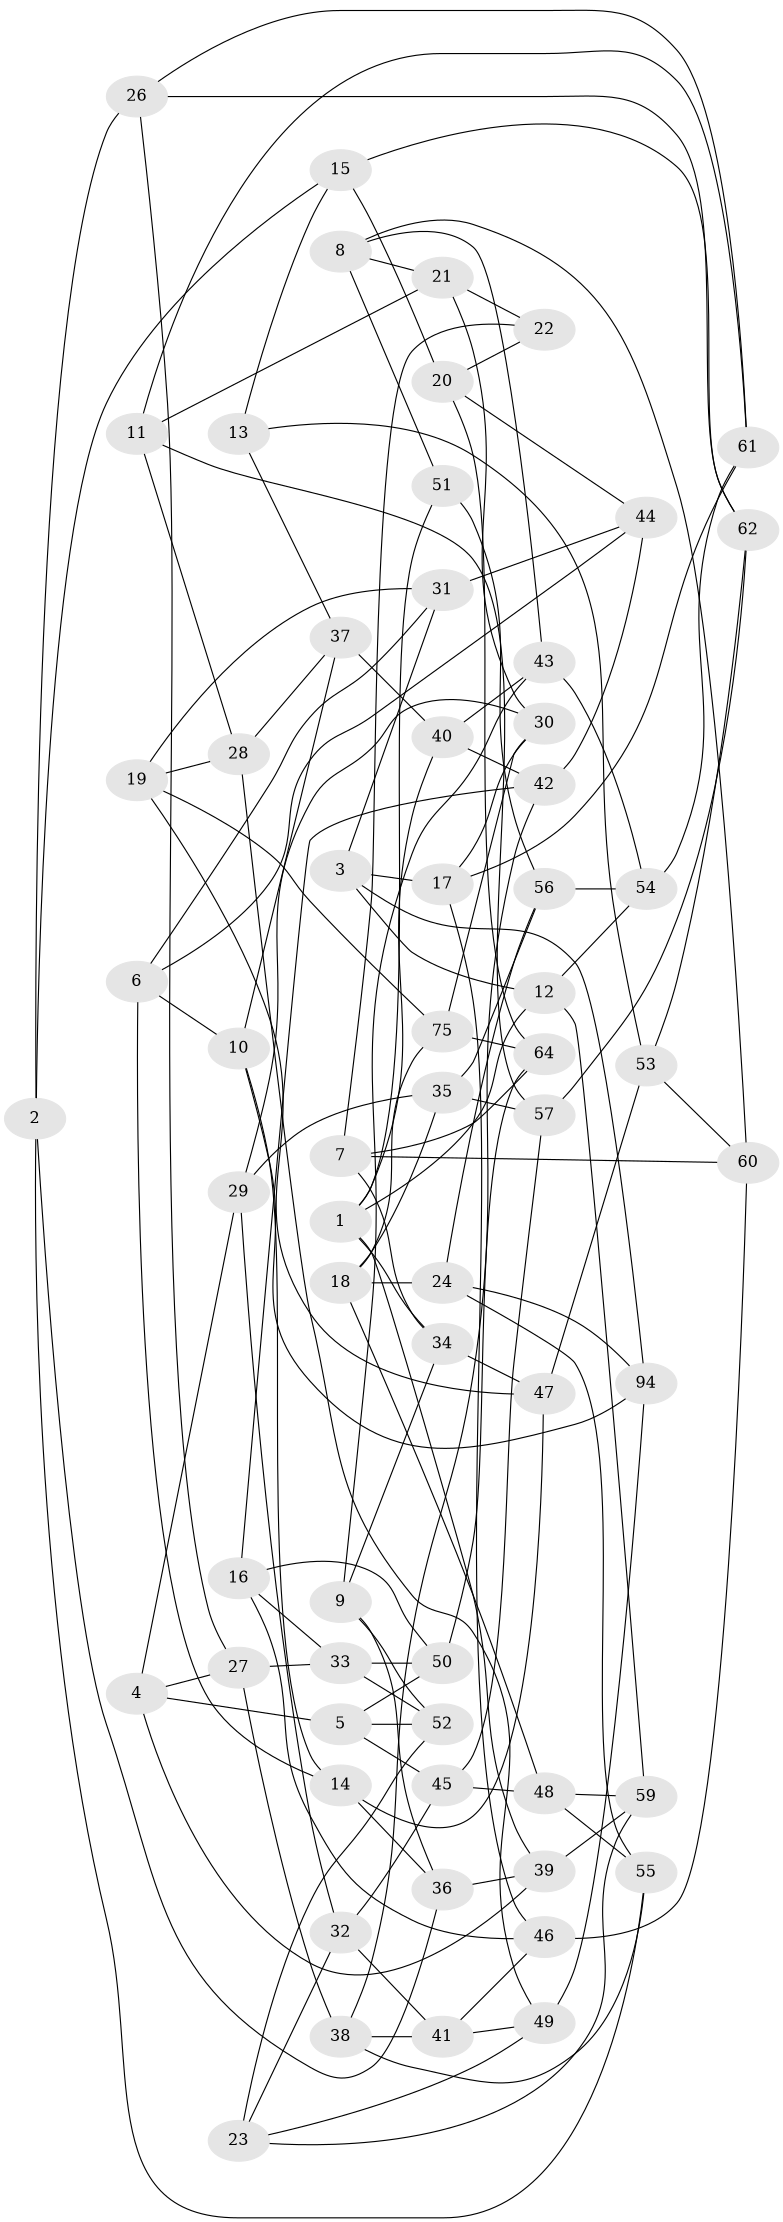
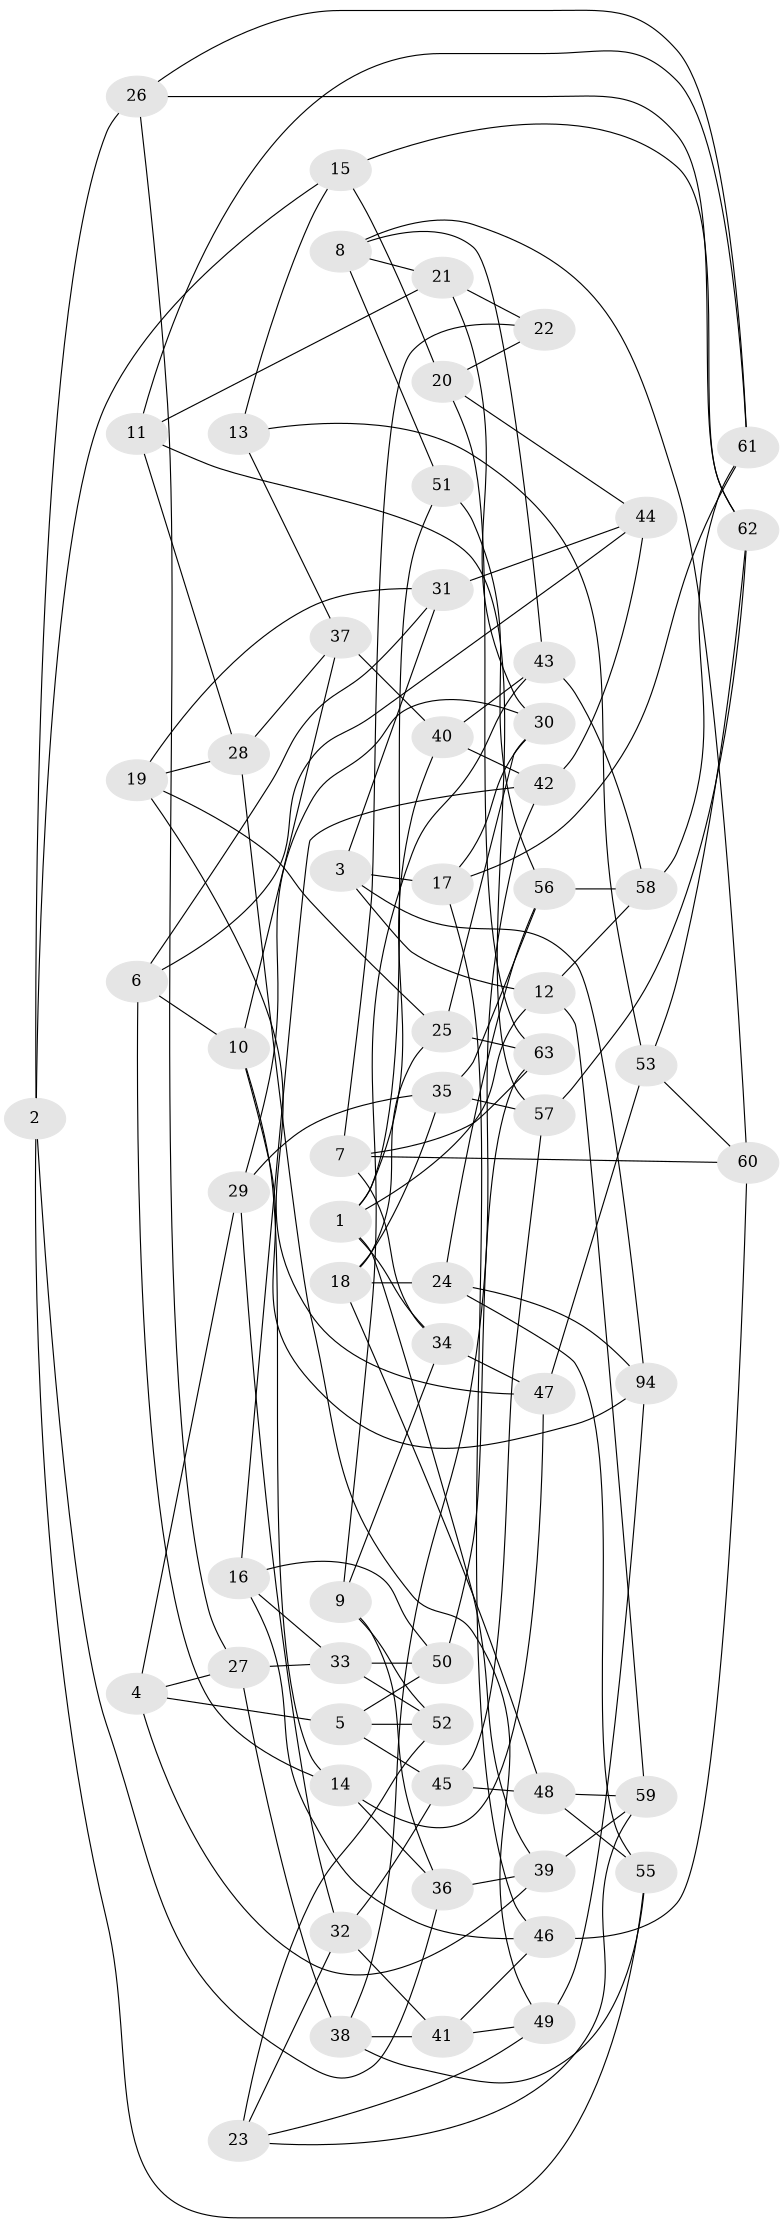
node "54": label "54" -> "58"
node "75": label "75" -> "25"
node "64": label "64" -> "63"
